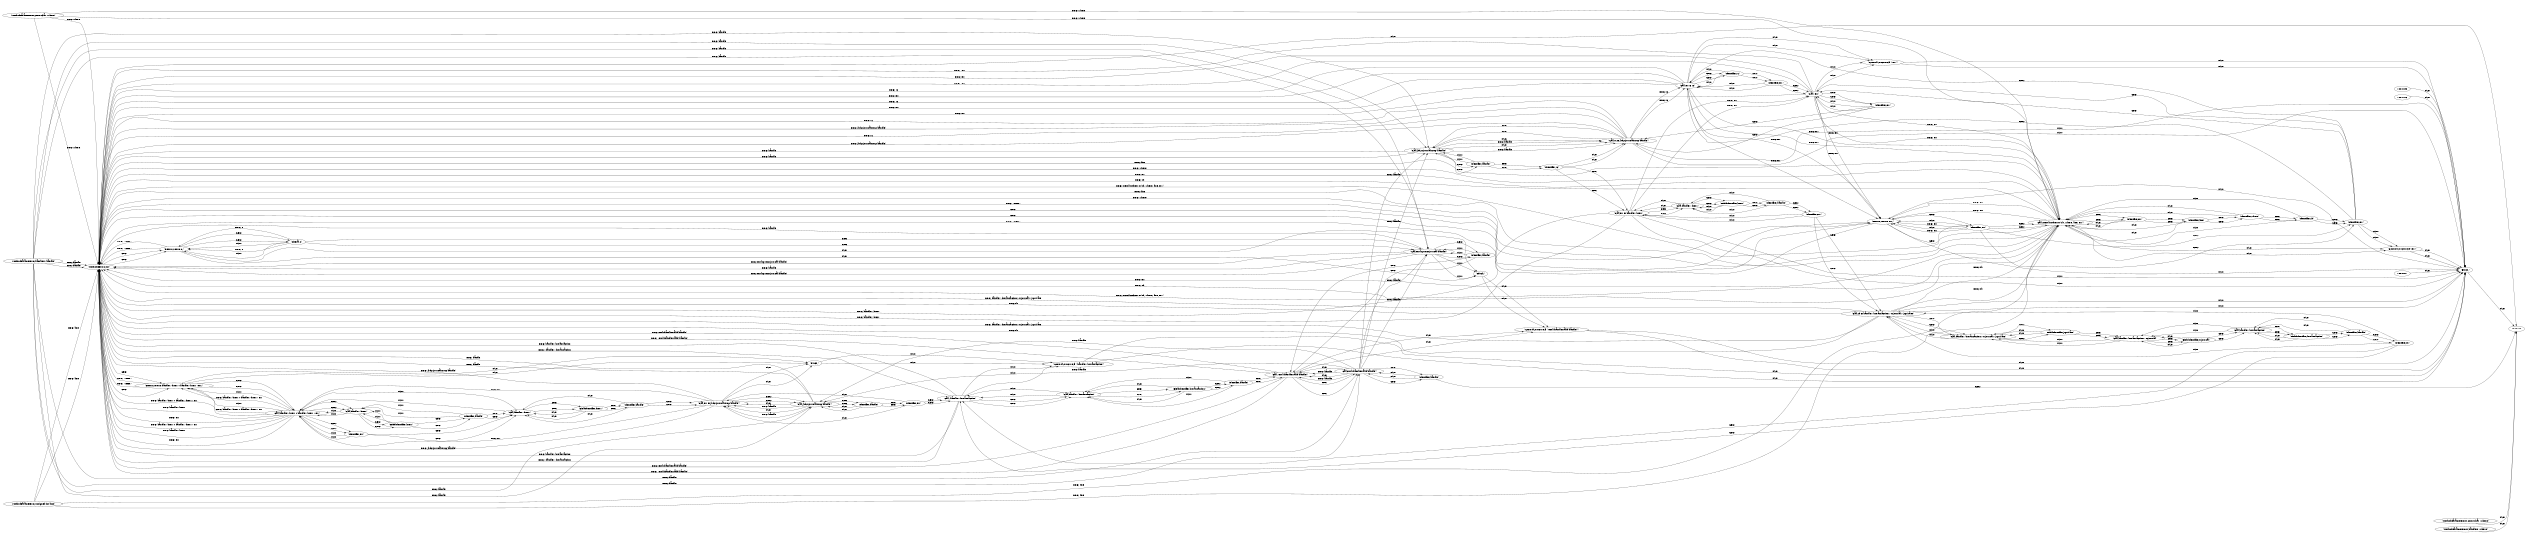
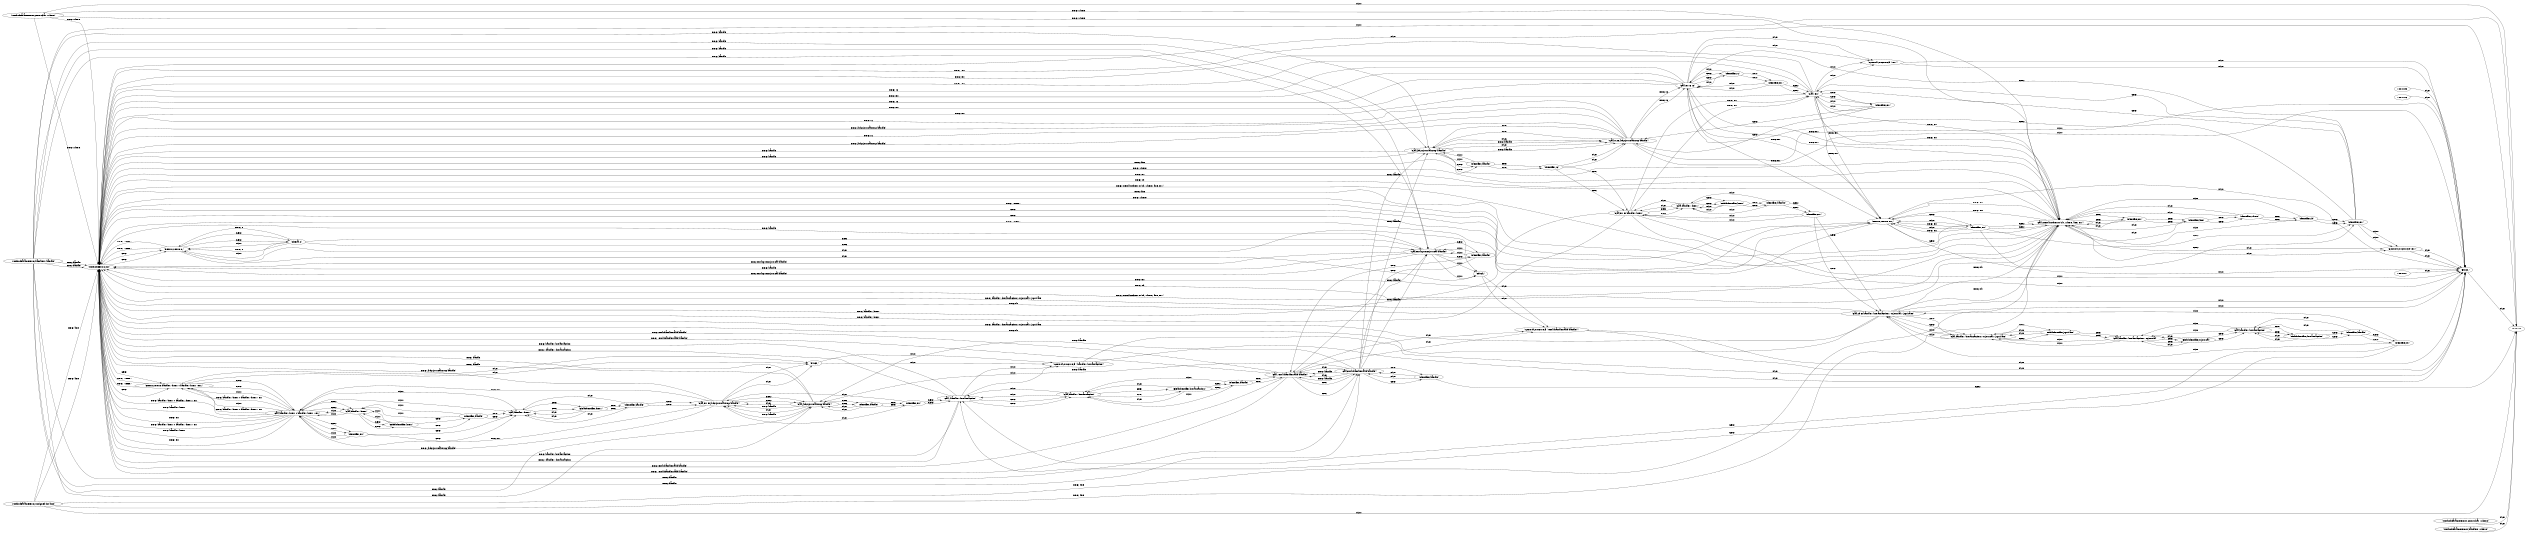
edge "(MethodParameterIn,const char *where)" -> "1000100": added, label "AST:"
edge "(MethodParameterIn,handle_t *handle)" -> "1000100": added, label "AST:"
edge "(MethodParameterIn,unsigned int line)" -> "1000100": added, label "AST:"
